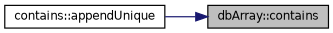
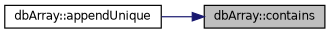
node "contains::appendUnique": label "contains::appendUnique" -> "dbArray::appendUnique"
